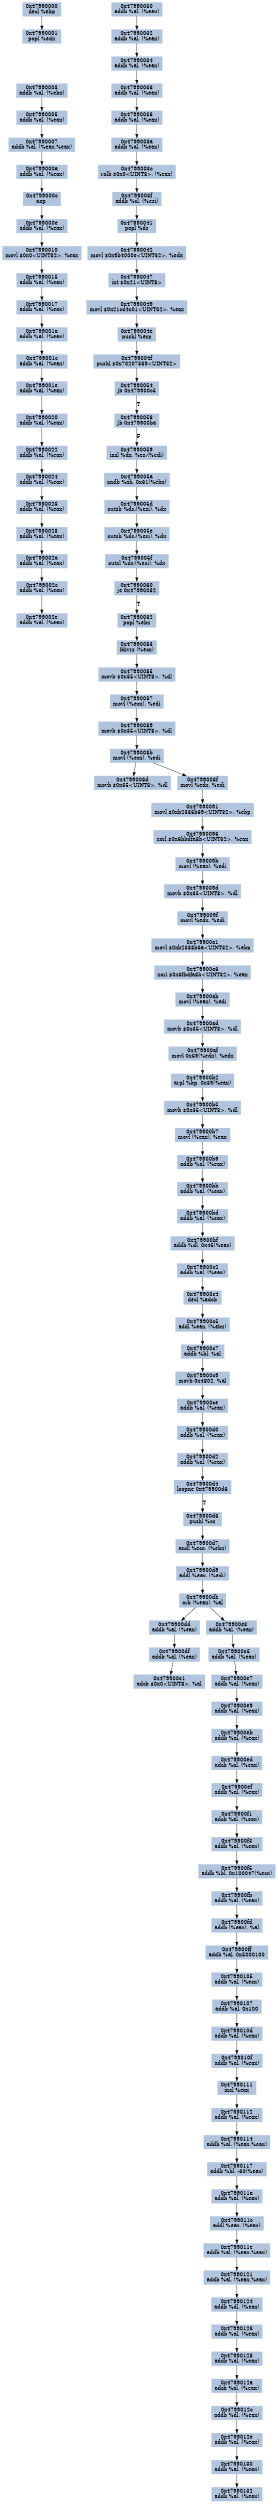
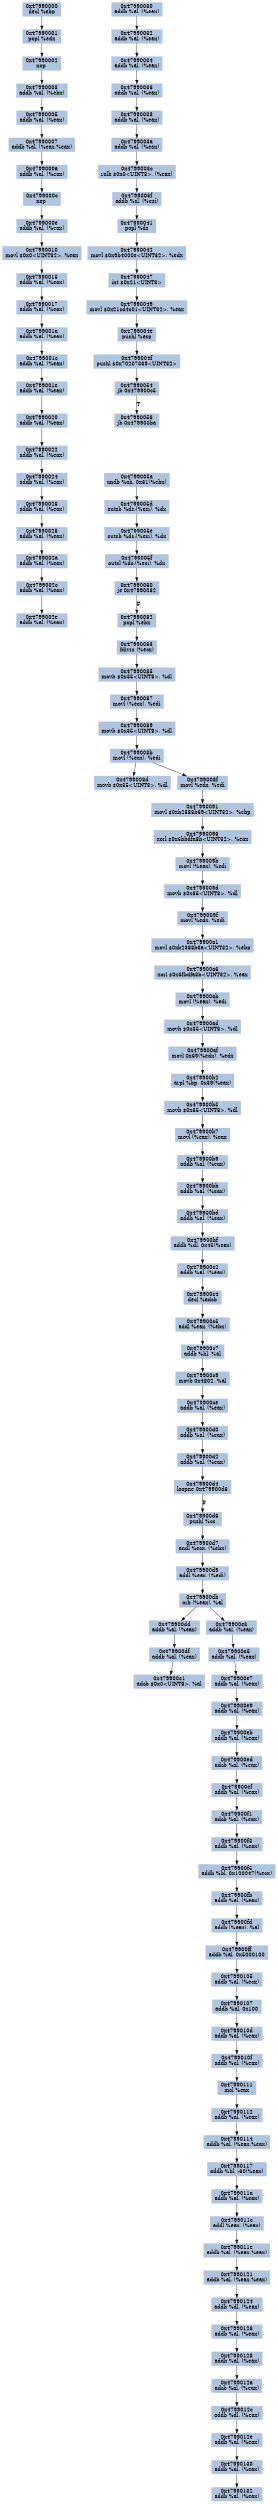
node "0x47990002 nop": added
node "0x47990059 insl %dx, %es:(%edi)": removed
edge "0x47990060 je 0x47990082" -> "0x47990082 popl %ebx": label "T" -> "F"
edge "0x479900d4 loopne 0x479900d6" -> "0x479900d6 pushl %cs": label "T" -> "F"
